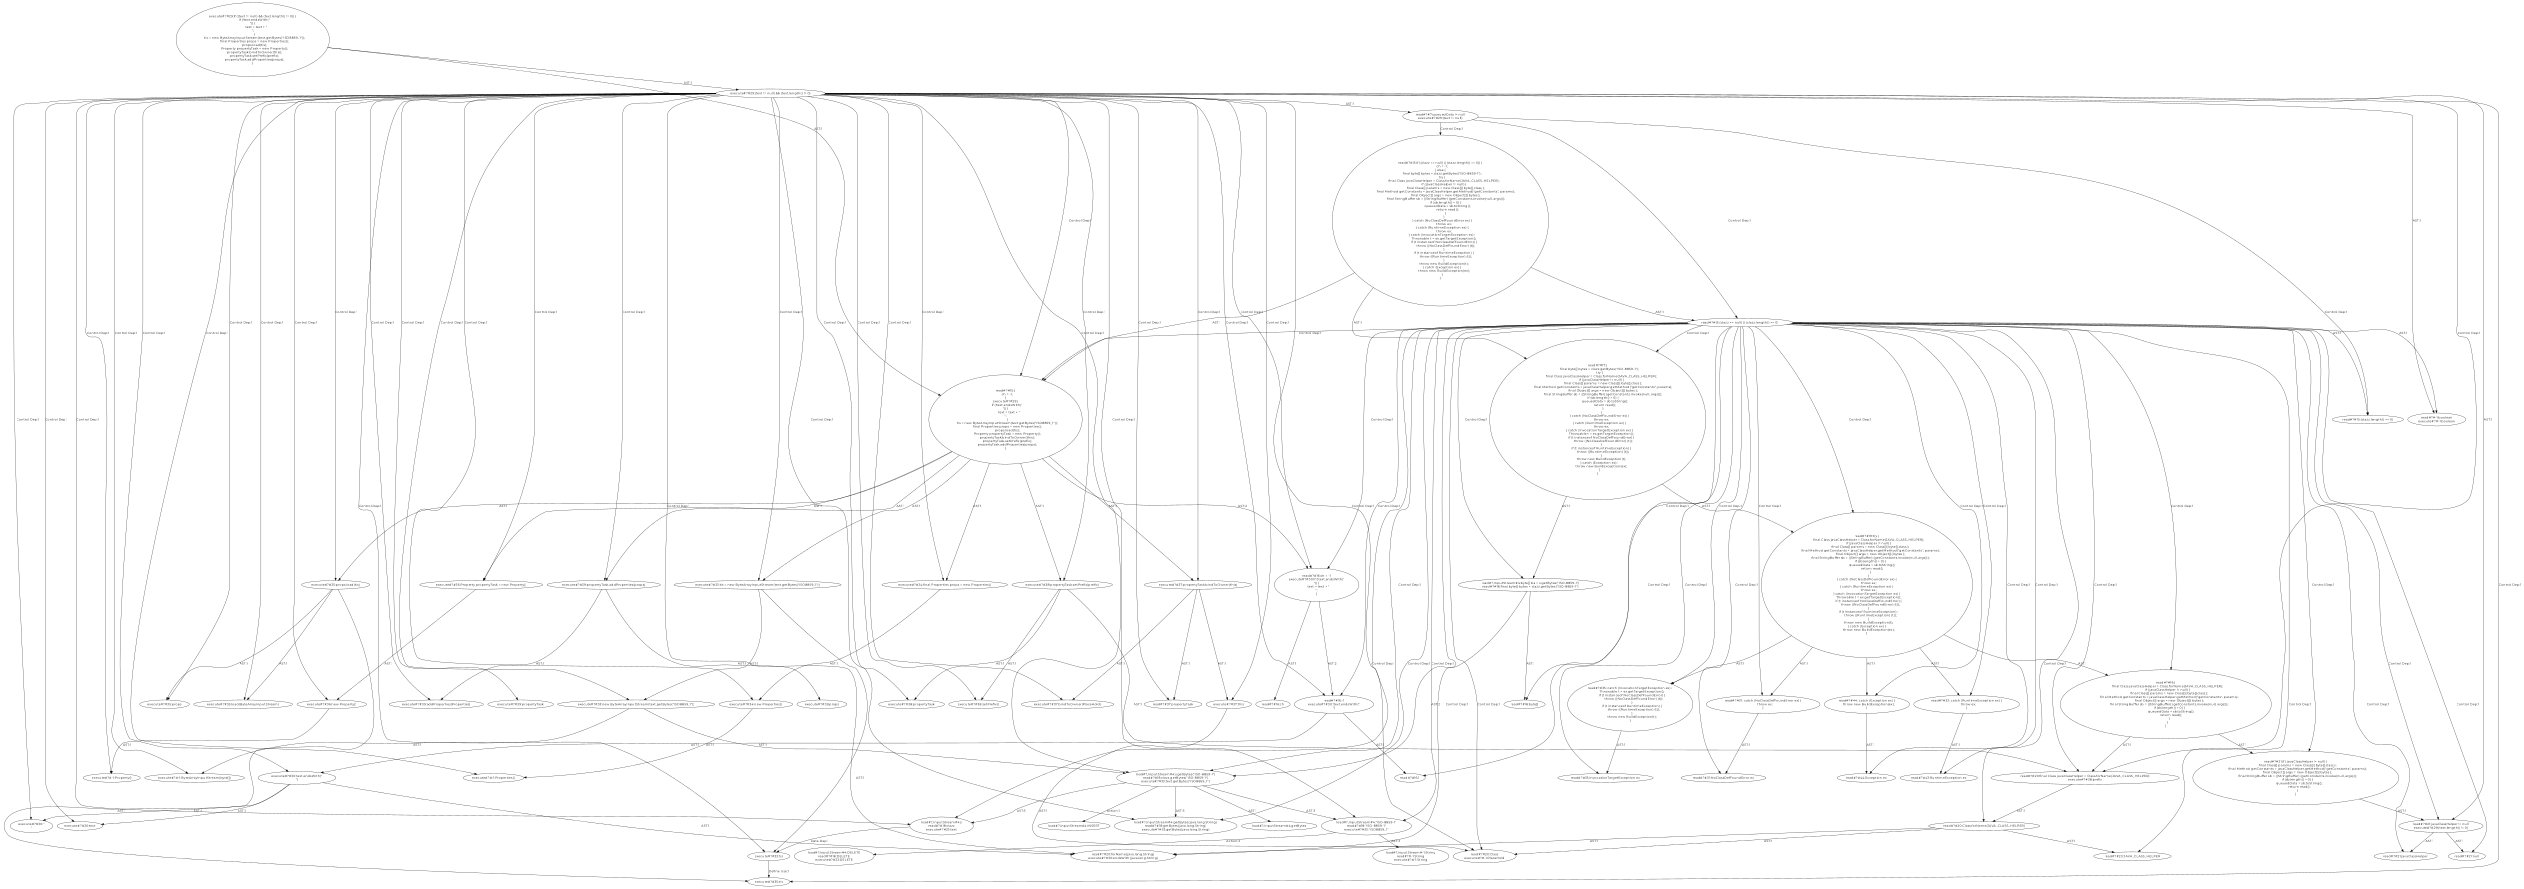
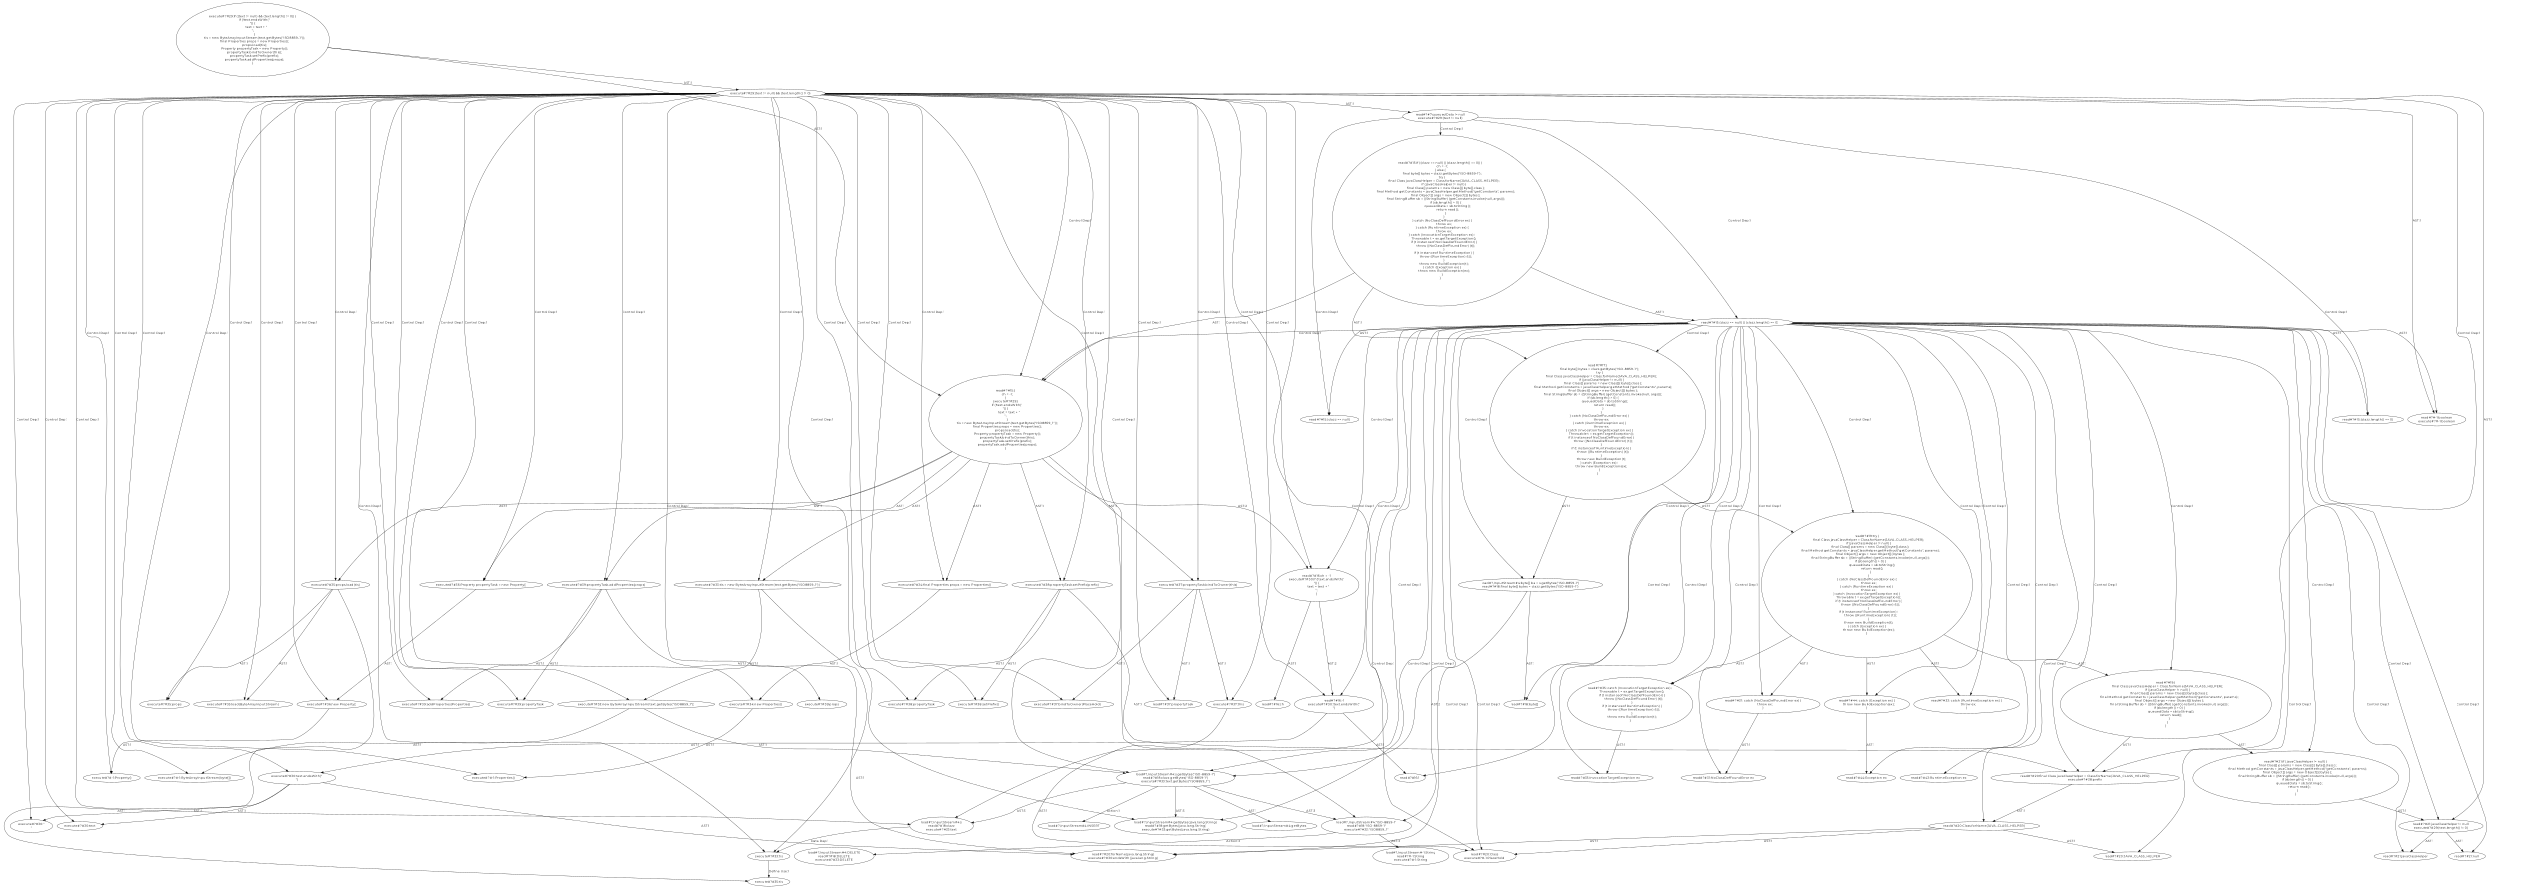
node "read#?#15:(clazz == null)": added
edge "execute#?#29:(text != null) && (text.length() != 0)" -> "execute#?#35:tis": removed, label "Control Dep:1"
edge "execute#?#39:propertyTask.addProperties(props)" -> "execute#?#39:propertyTask": added, label "AST:1"
edge "read#?#33: catch (RuntimeException ex) { throw ex; }" -> "read#?#43:RuntimeException ex": removed, label "AST:1"
